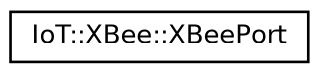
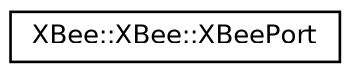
node "IoT::XBee::XBeePort": label "IoT::XBee::XBeePort" -> "XBee::XBee::XBeePort"
